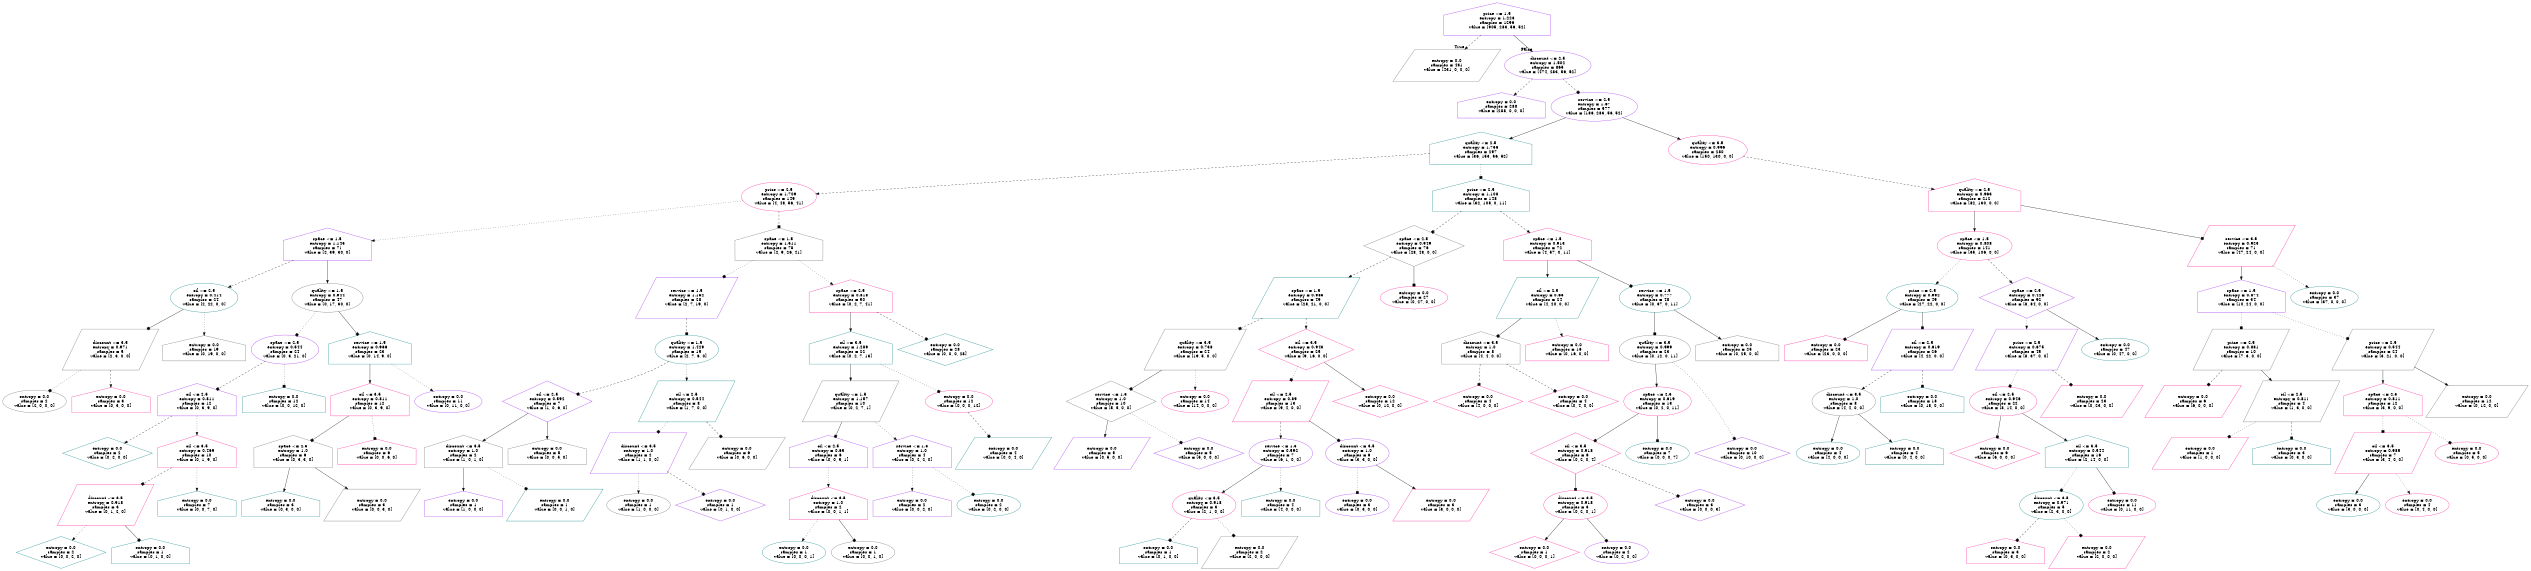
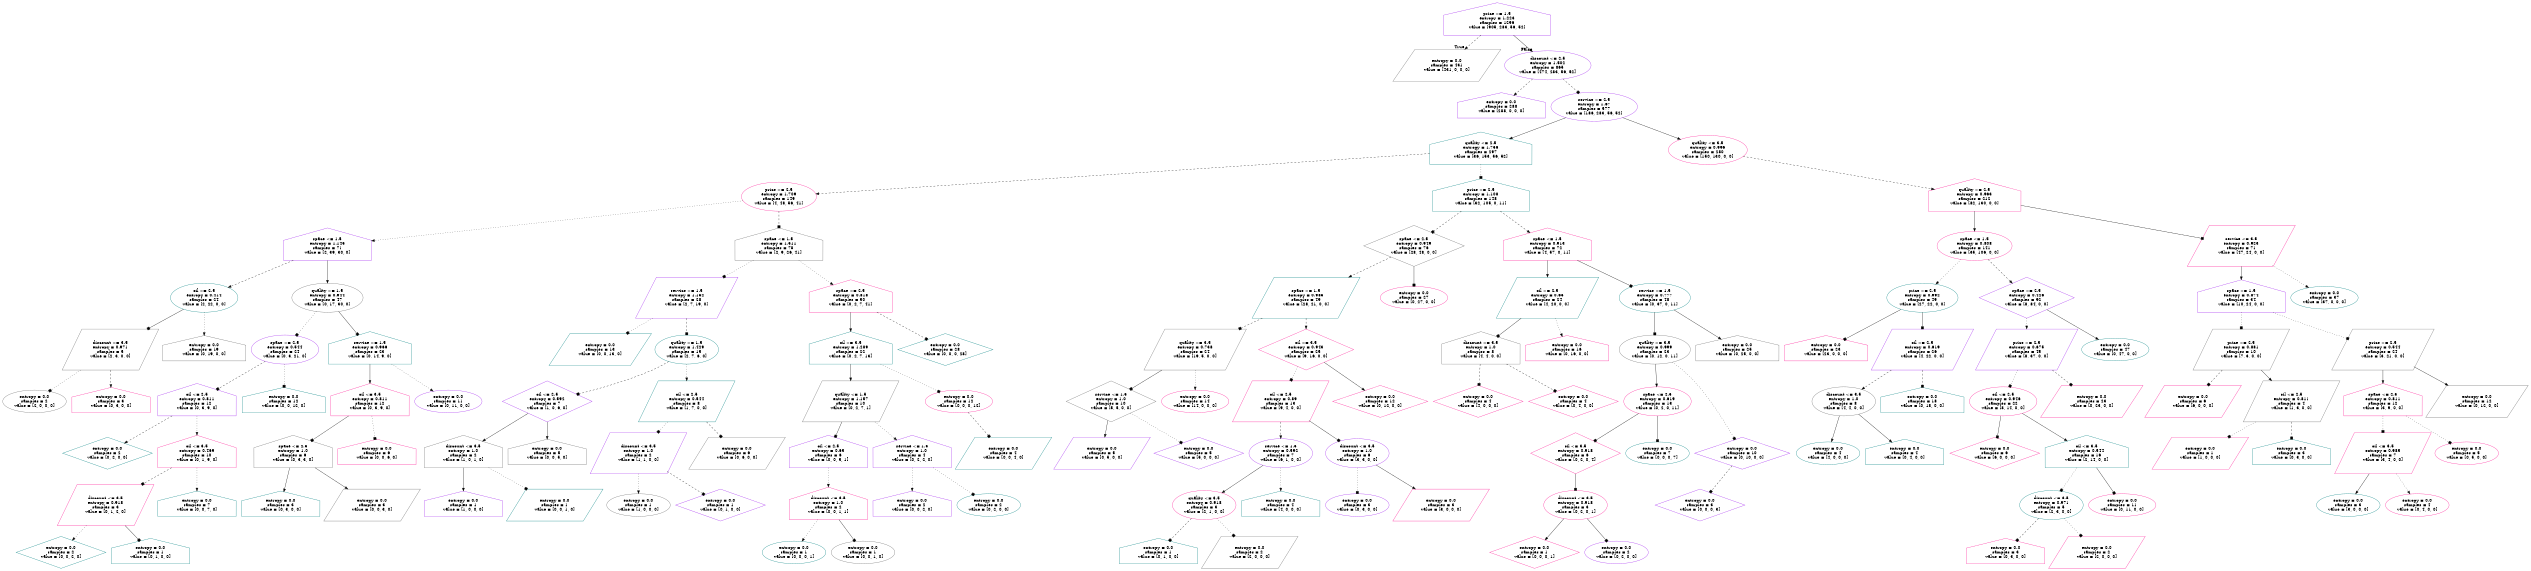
node "entropy = 0.0 samples = 13 value = [0, 0, 13, 0]": added
edge "oil <= 3.5 entropy = 0.918 samples = 6 value = [0, 2, 0, 4]" -> "entropy = 0.0 samples = 3 value = [0, 0, 0, 3]": now "entropy = 0.0 samples = 10 value = [0, 10, 0, 0]" -> "entropy = 0.0 samples = 3 value = [0, 0, 0, 3]"
